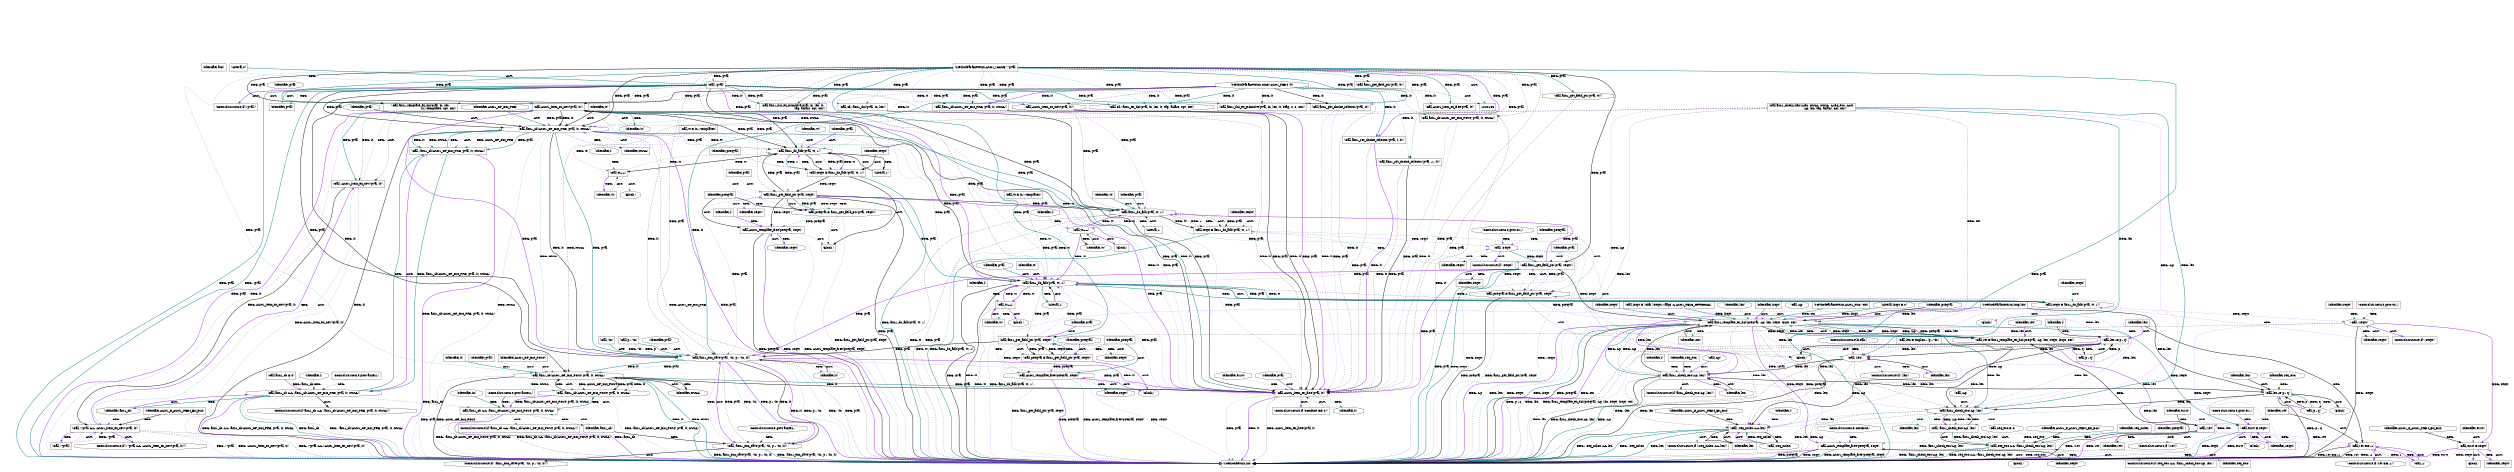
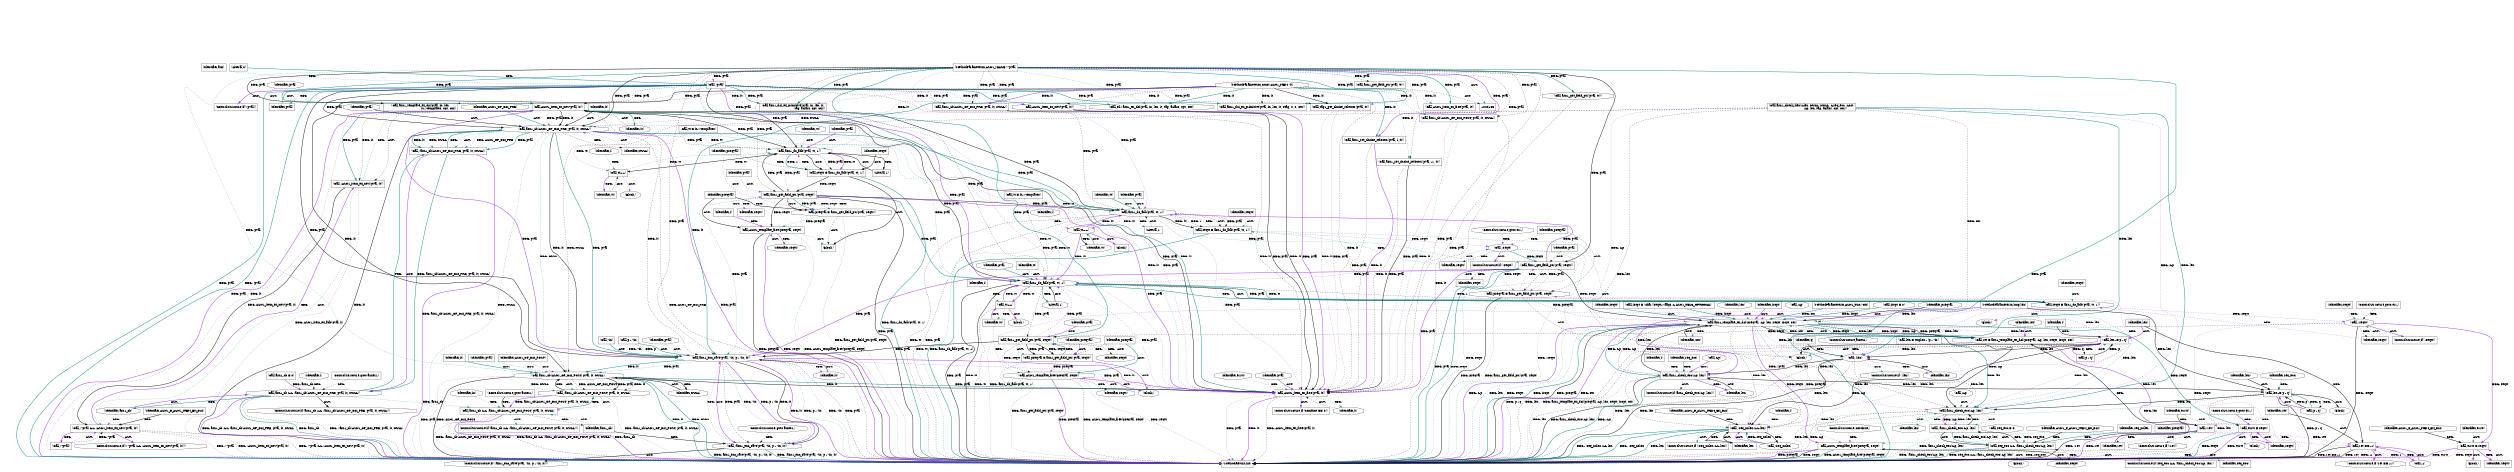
edge "(Literal,0)" -> "(Call,!pval)": label "AST: " -> "CFG: "
node "(Call,cf->asn1_d2i(pval, in, len))": removed
node "(Call,asn1_get_choice_selector(pval, it))": label "(Call,asn1_get_choice_selector(pval, it))" -> "(Call,tag1_get_choice_selector(pval, it))"
edge "(Call,asn1_cb && !asn1_cb(ASN1_OP_D2I_PRE, pval, it, NULL))" -> "(Call,!asn1_cb(ASN1_OP_D2I_PRE, pval, it, NULL))": label "CFG: " -> "PRE: "
node "(Literal,isopt = 0)": label "(Literal,isopt = 0)" -> "(Call,isopt = 0)"
edge "(Call,!ASN1_item_ex_new(pval, it))" -> "(MethodReturn,int)": label "DDG: ASN1_item_ex_new(pval, it)" -> "DDG: ASN1_item_ex_adb(pval, it)"
node "(Identifier,q)": added
node "(ControlStructure,break;)": label "(ControlStructure,break;)" -> "(ControlStructure,auxerr;)"
edge "(Identifier,in)" -> "(Call,asn1_cb && !asn1_cb(ASN1_OP_D2I_POST, pval, it, NULL))": style bold -> dashed
edge "(Call,seq_eoc && !asn1_check_eoc(&p, len))" -> "(Call,!asn1_check_eoc(&p, len))": added, label "CFG:"
